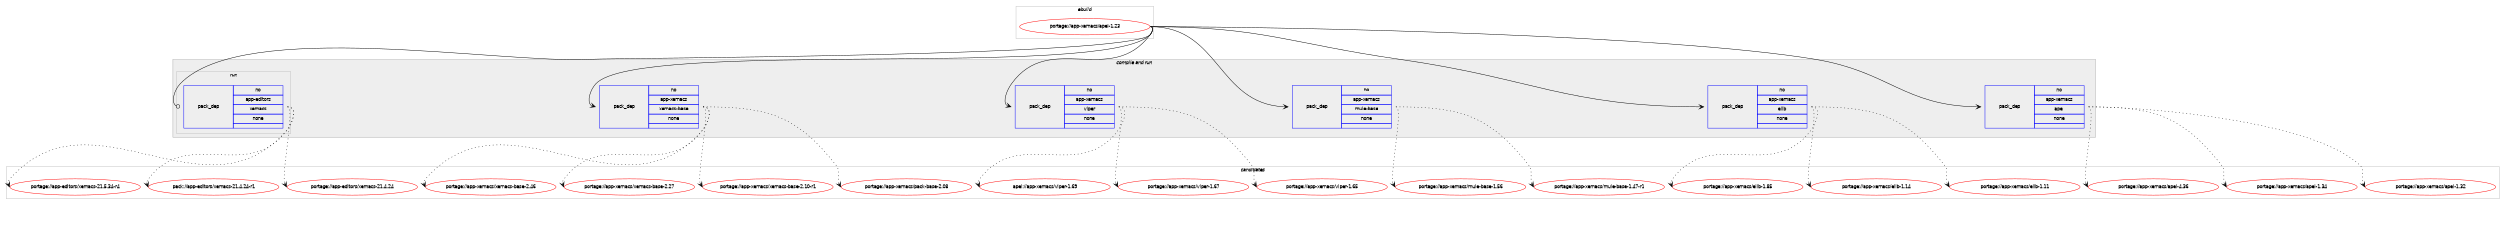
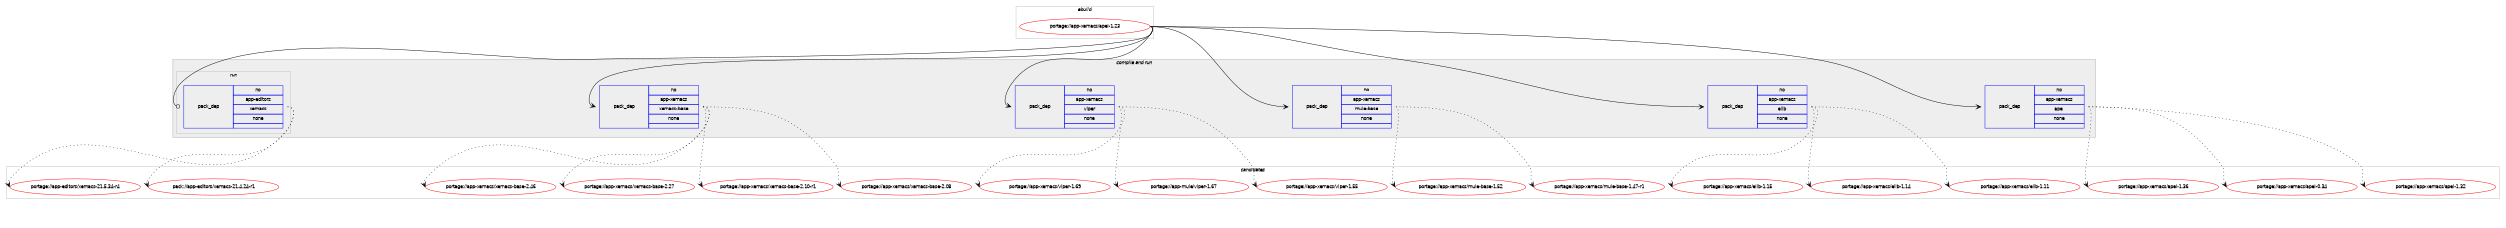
node "portage://app-editors/xemacs-21.4.24": removed
node "portage://app-xemacs/pack-base-2.08": label "portage://app-xemacs/pack-base-2.08" -> "portage://app-xemacs/xemacs-base-2.08"
node "apel://app-xemacs/viper-1.69": label "apel://app-xemacs/viper-1.69" -> "portage://app-xemacs/viper-1.69"
node "portage://app-xemacs/viper-1.67": label "portage://app-xemacs/viper-1.67" -> "portage://app-mule/viper-1.67"
node "portage://app-xemacs/viper-1.65": label "portage://app-xemacs/viper-1.65" -> "portage://app-xemacs/viper-1.55"
node "portage://app-xemacs/mule-base-1.56": label "portage://app-xemacs/mule-base-1.56" -> "portage://app-xemacs/mule-base-1.52"
node "portage://app-xemacs/elib-1.85": label "portage://app-xemacs/elib-1.85" -> "portage://app-xemacs/elib-1.15"
node "portage://app-xemacs/apel-4.36": label "portage://app-xemacs/apel-4.36" -> "portage://app-xemacs/apel-1.36"
node "portage://app-xemacs/apel-1.34": label "portage://app-xemacs/apel-1.34" -> "portage://app-xemacs/apel-0.34"
